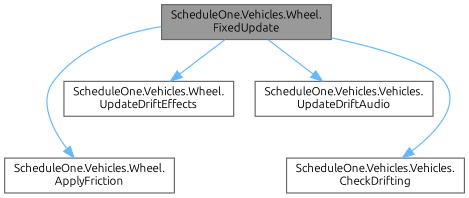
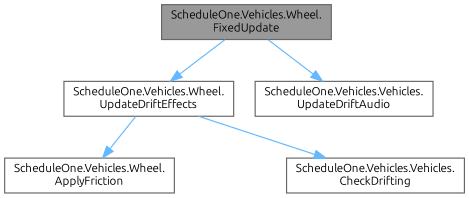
edge "ScheduleOne.Vehicles.Wheel. FixedUpdate" -> "ScheduleOne.Vehicles.Wheel. ApplyFriction": now "ScheduleOne.Vehicles.Wheel. UpdateDriftEffects" -> "ScheduleOne.Vehicles.Wheel. ApplyFriction"
edge "ScheduleOne.Vehicles.Wheel. FixedUpdate" -> "ScheduleOne.Vehicles.Vehicles. CheckDrifting": now "ScheduleOne.Vehicles.Wheel. UpdateDriftEffects" -> "ScheduleOne.Vehicles.Vehicles. CheckDrifting"
